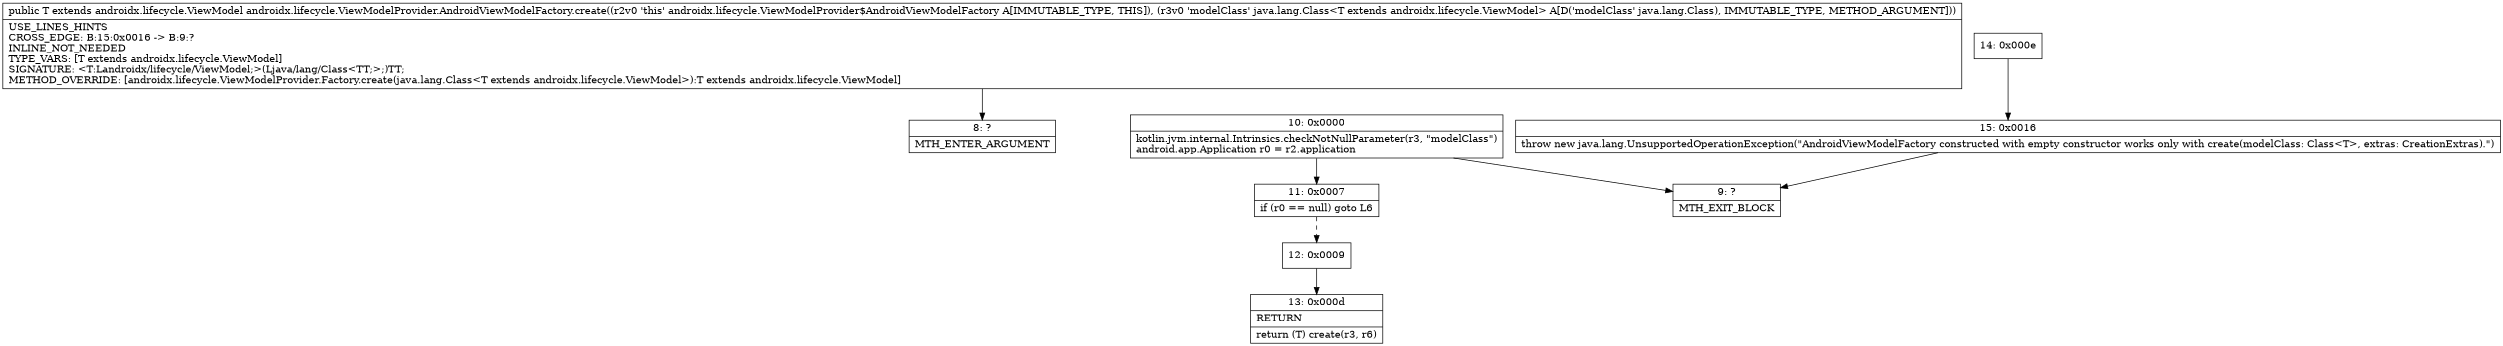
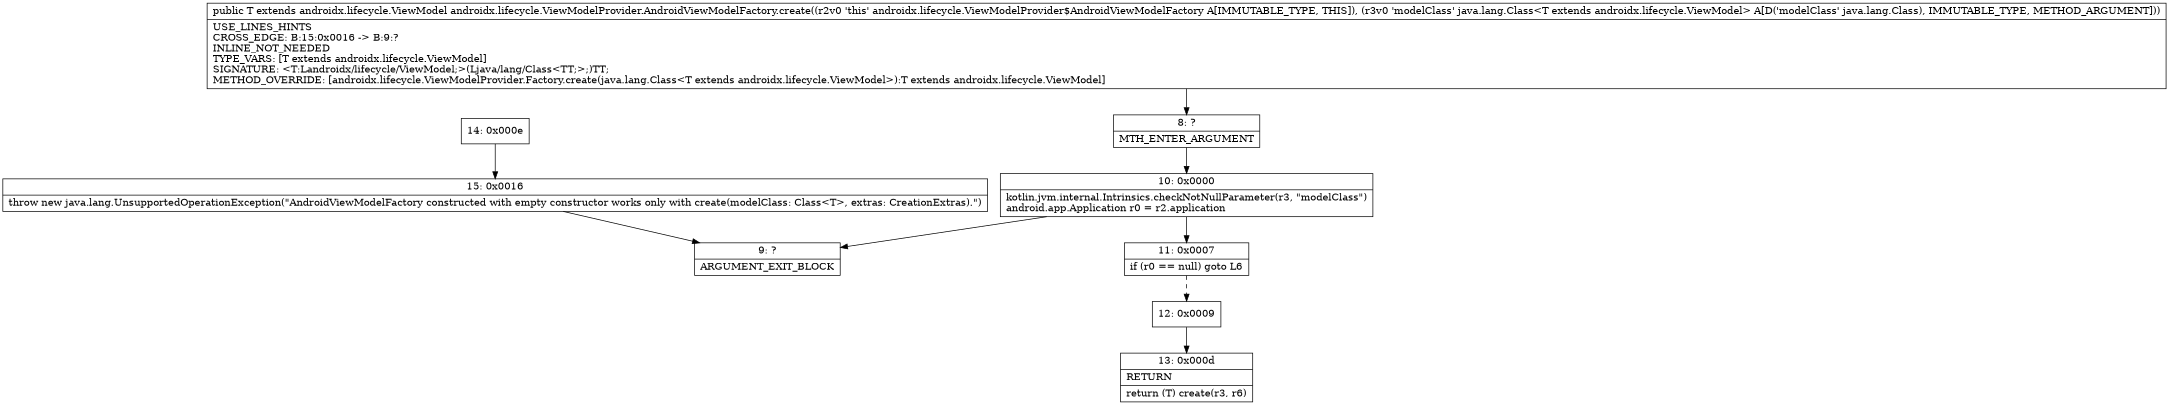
edge "8: ?" -> "10: 0x0000": added
node "9: ?": text "MTH_EXIT_BLOCK" -> "ARGUMENT_EXIT_BLOCK"
